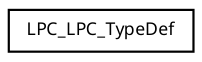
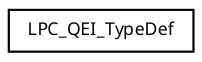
node "LPC_LPC_TypeDef": label "LPC_LPC_TypeDef" -> "LPC_QEI_TypeDef"
